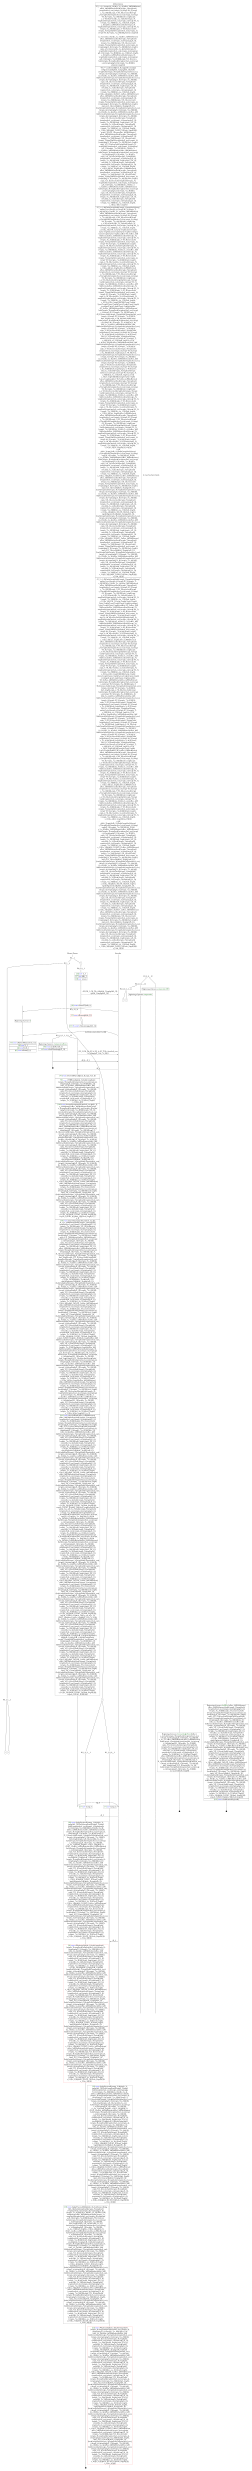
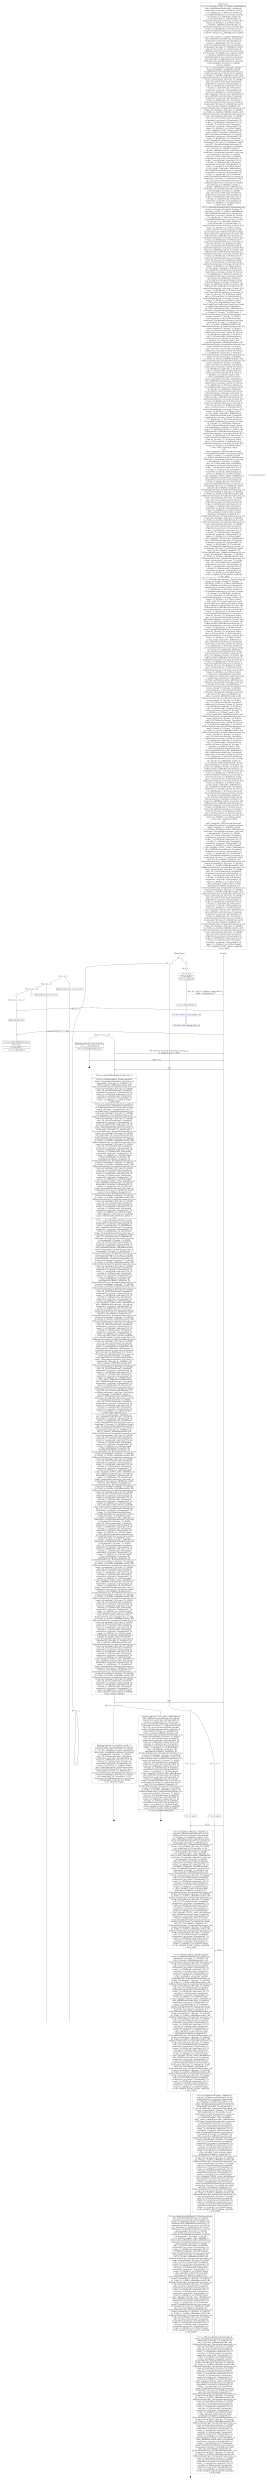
node "{26}": text "process" -> "computerId"
node "P0_0_0_1_1_1_0__12": added
node "{32}": text "event" -> "eDerivedIShared"
node "P0_0_0_1_1_1_0_0__35": added
